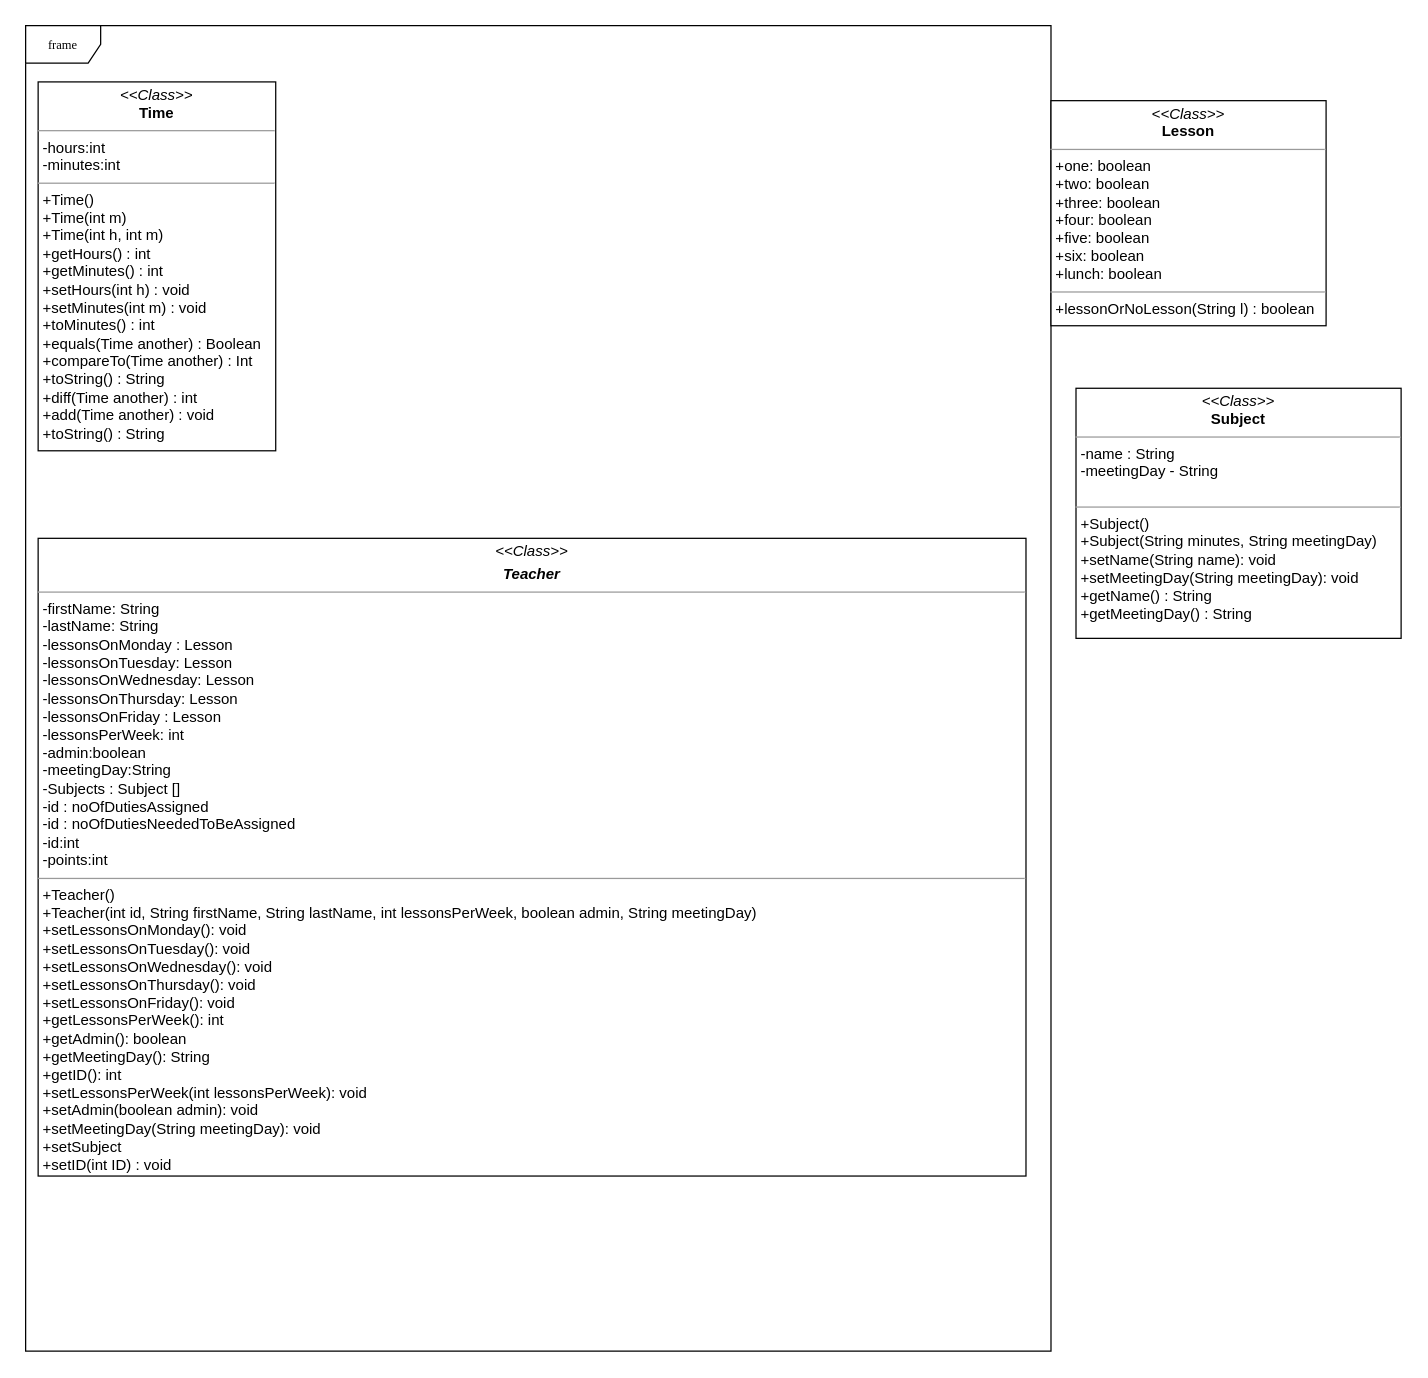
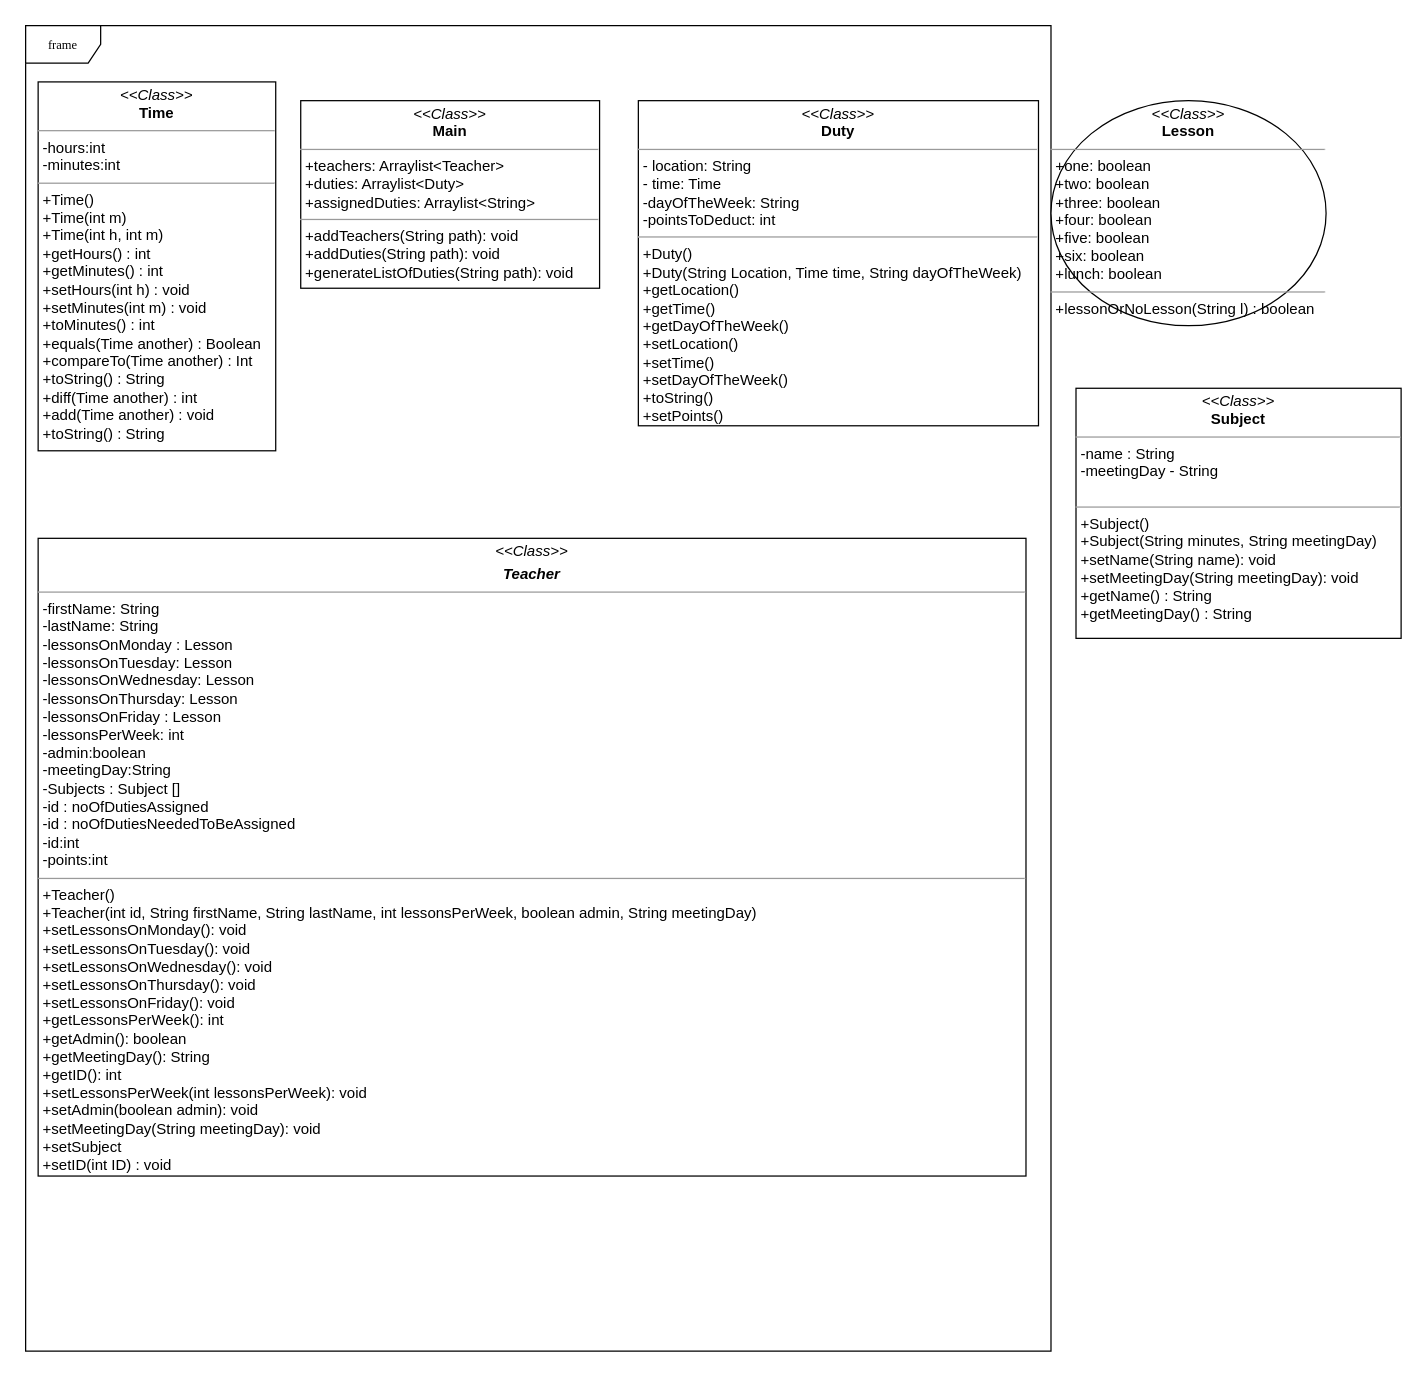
node "<<Class>> Main +teachers: Arraylist<Teacher> +duties: Arraylist<Duty> +assignedDuties: Arraylist<String> +addTeachers(String path): void +addDuties(String path): void +generateListOfDuties(String path): void": added
node "<<Class>> Lesson +one: boolean +two: boolean +three: boolean +four: boolean +five: boolean +six: boolean +lunch: boolean +lessonOrNoLesson(String l) : boolean": shape rectangle -> ellipse
node "<<Class>> Duty - location: String - time: Time -dayOfTheWeek: String -pointsToDeduct: int +Duty() +Duty(String Location, Time time, String dayOfTheWeek) +getLocation() +getTime() +getDayOfTheWeek() +setLocation() +setTime() +setDayOfTheWeek() +toString() +setPoints()": added
